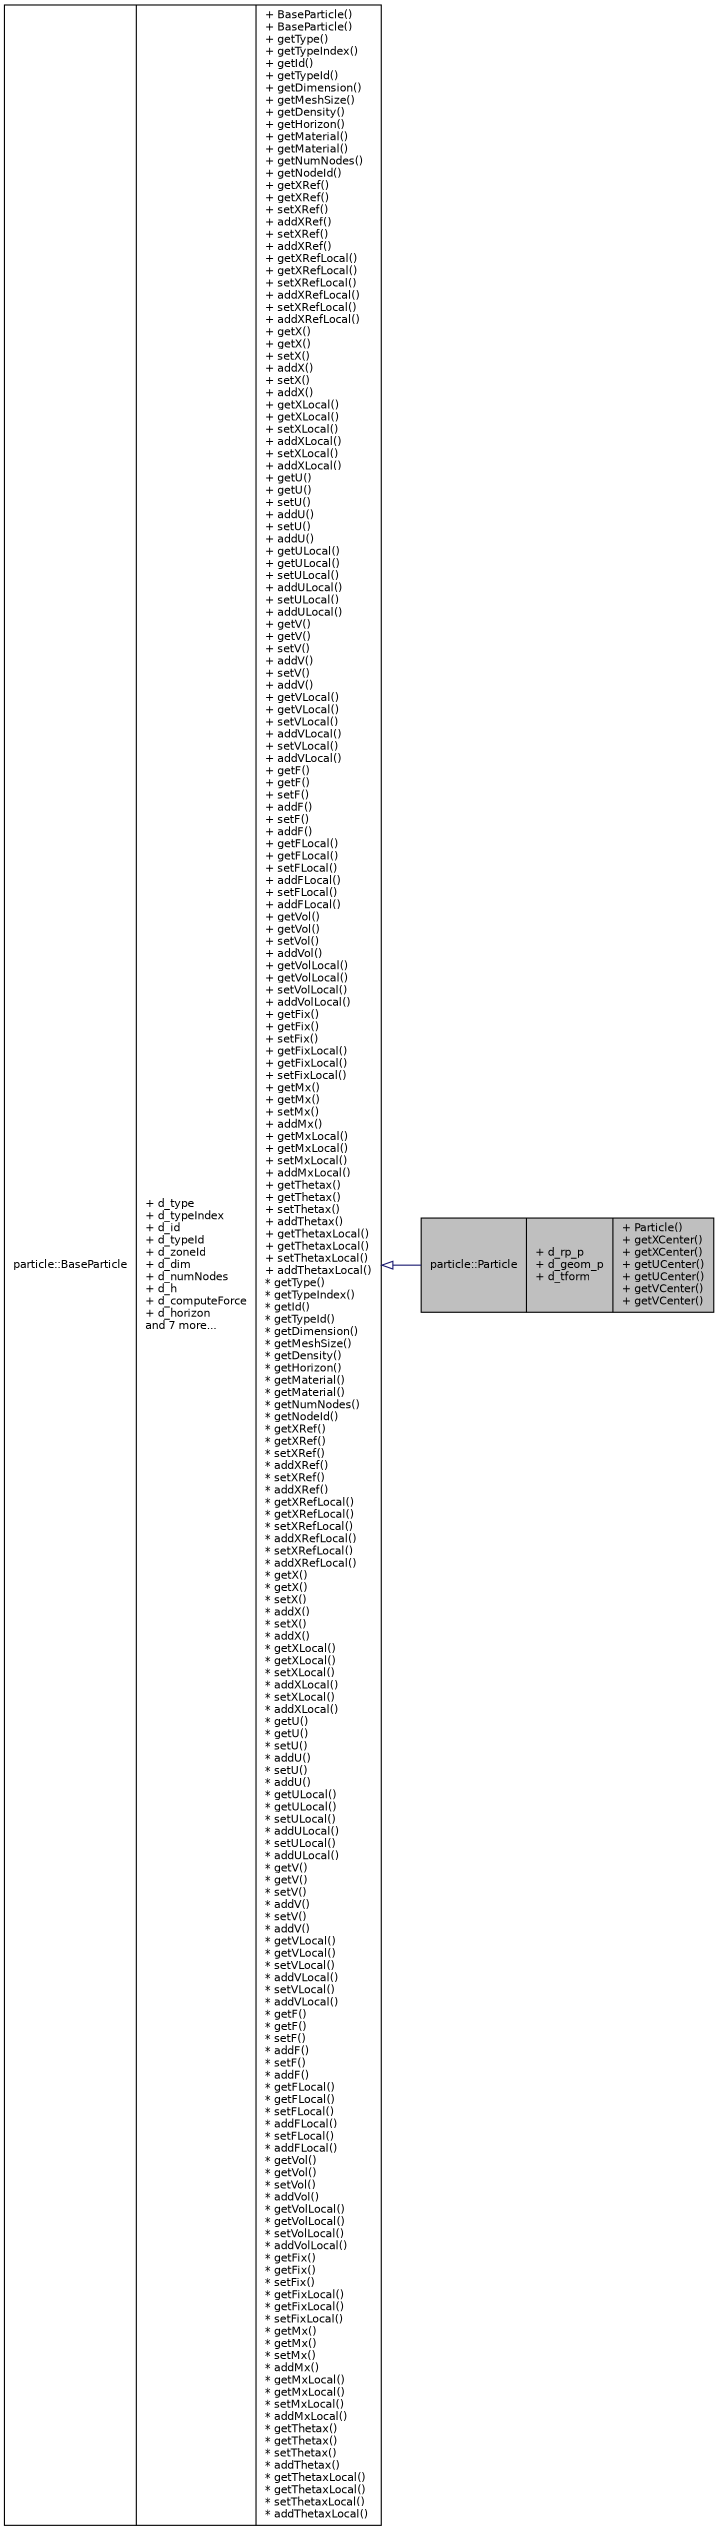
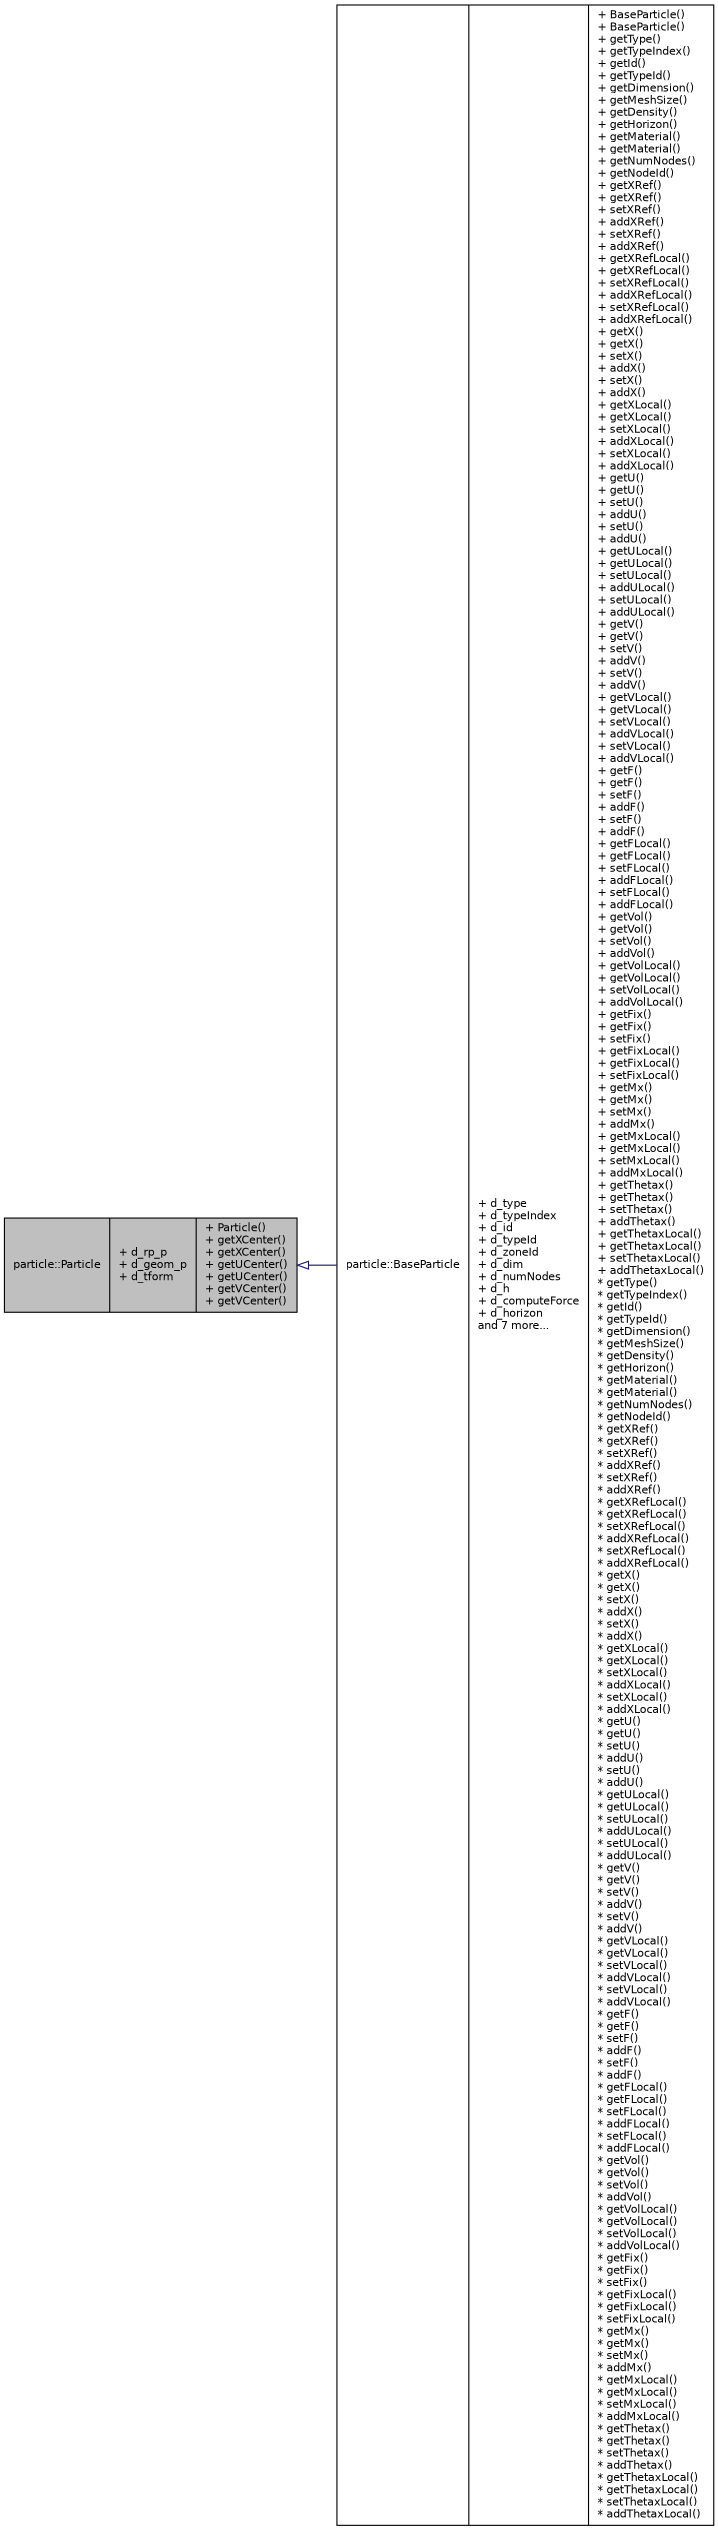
edge "particle::Particle" -> "particle::BaseParticle": reversed
